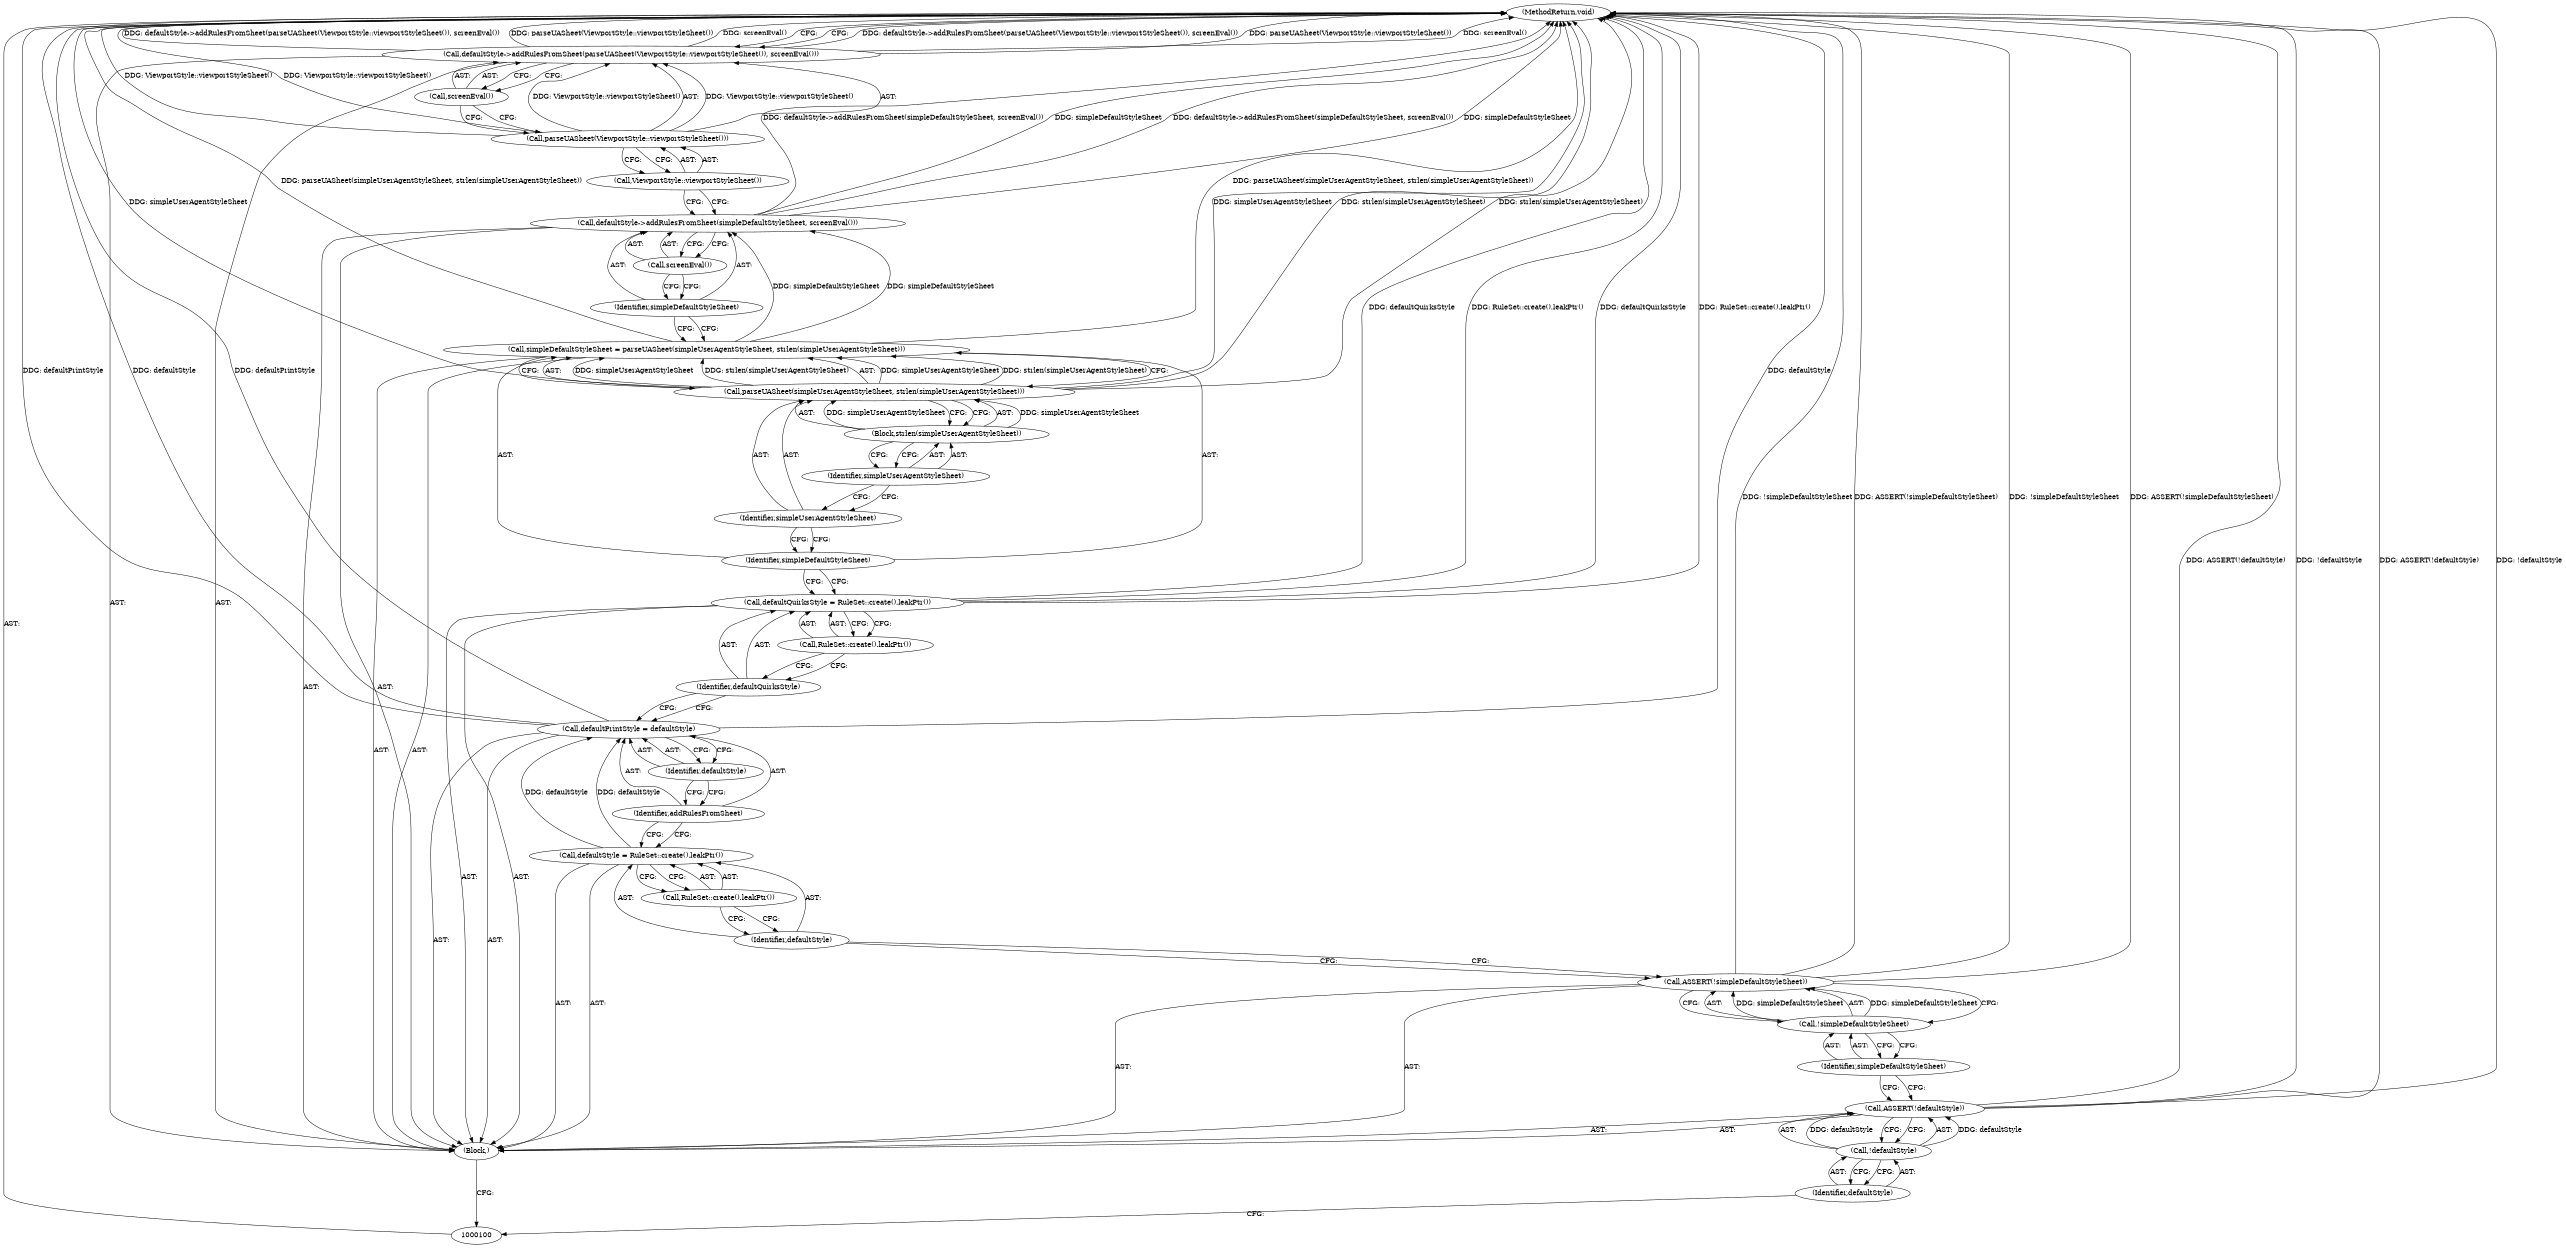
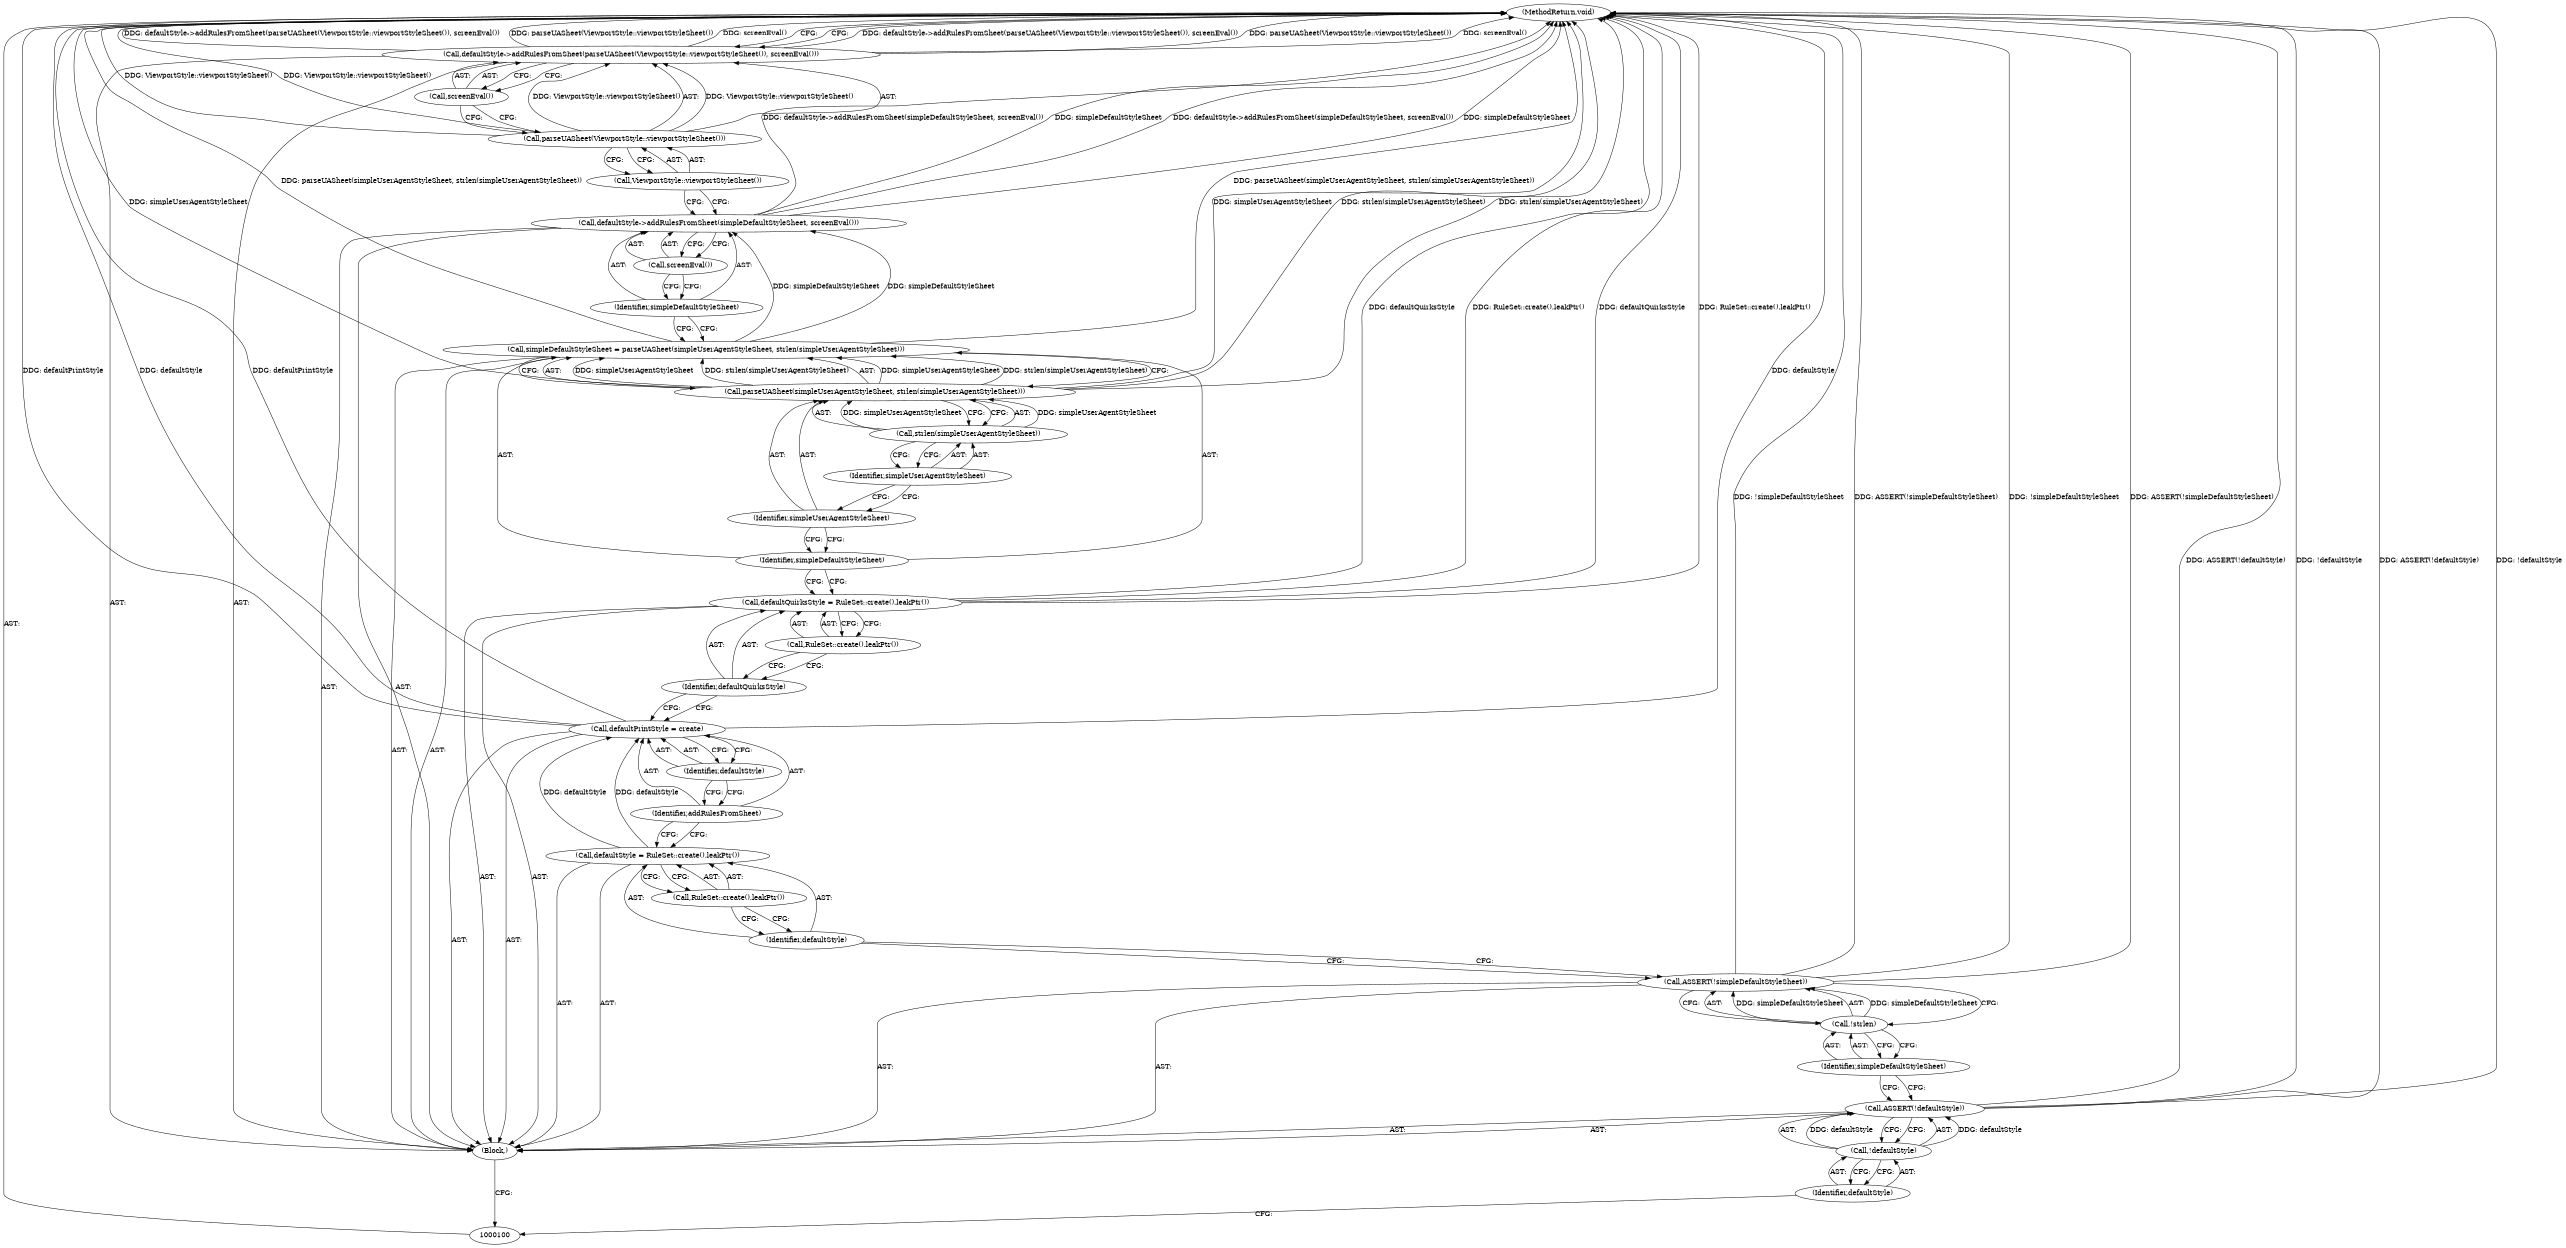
node "(Block,strlen(simpleUserAgentStyleSheet))": label "(Block,strlen(simpleUserAgentStyleSheet))" -> "(Call,strlen(simpleUserAgentStyleSheet))"
node "(Call,defaultPrintStyle = defaultStyle)": label "(Call,defaultPrintStyle = defaultStyle)" -> "(Call,defaultPrintStyle = create)"
node "(Call,!simpleDefaultStyleSheet)": label "(Call,!simpleDefaultStyleSheet)" -> "(Call,!strlen)"
